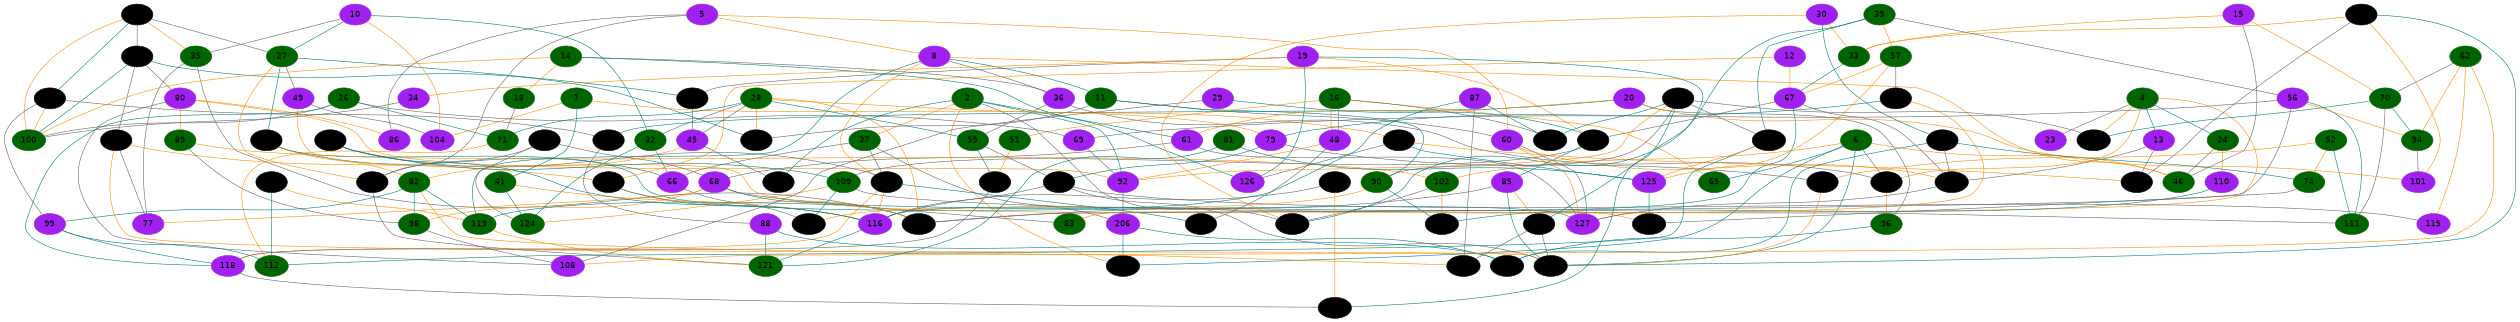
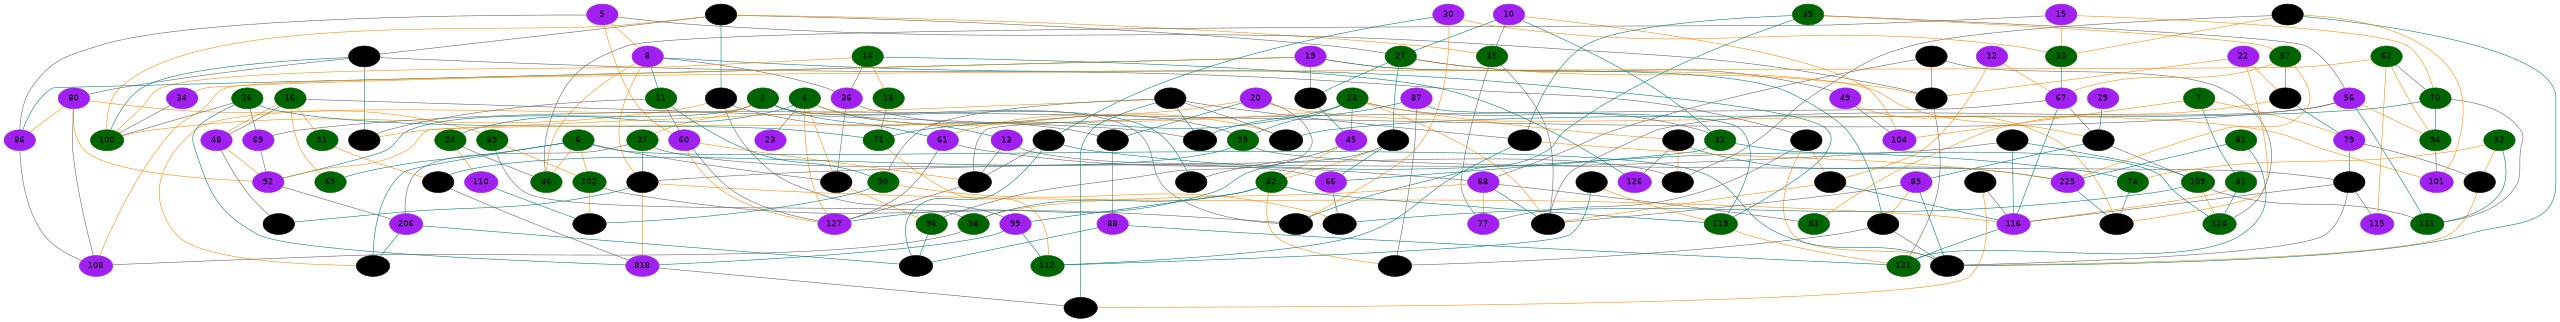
node "22": added
edge "19" -- "126": now "19" -- "86"
edge "29" -- "108": now "86" -- "108"
node "125": label "125" -> "225"
node "118": label "118" -> "818"
